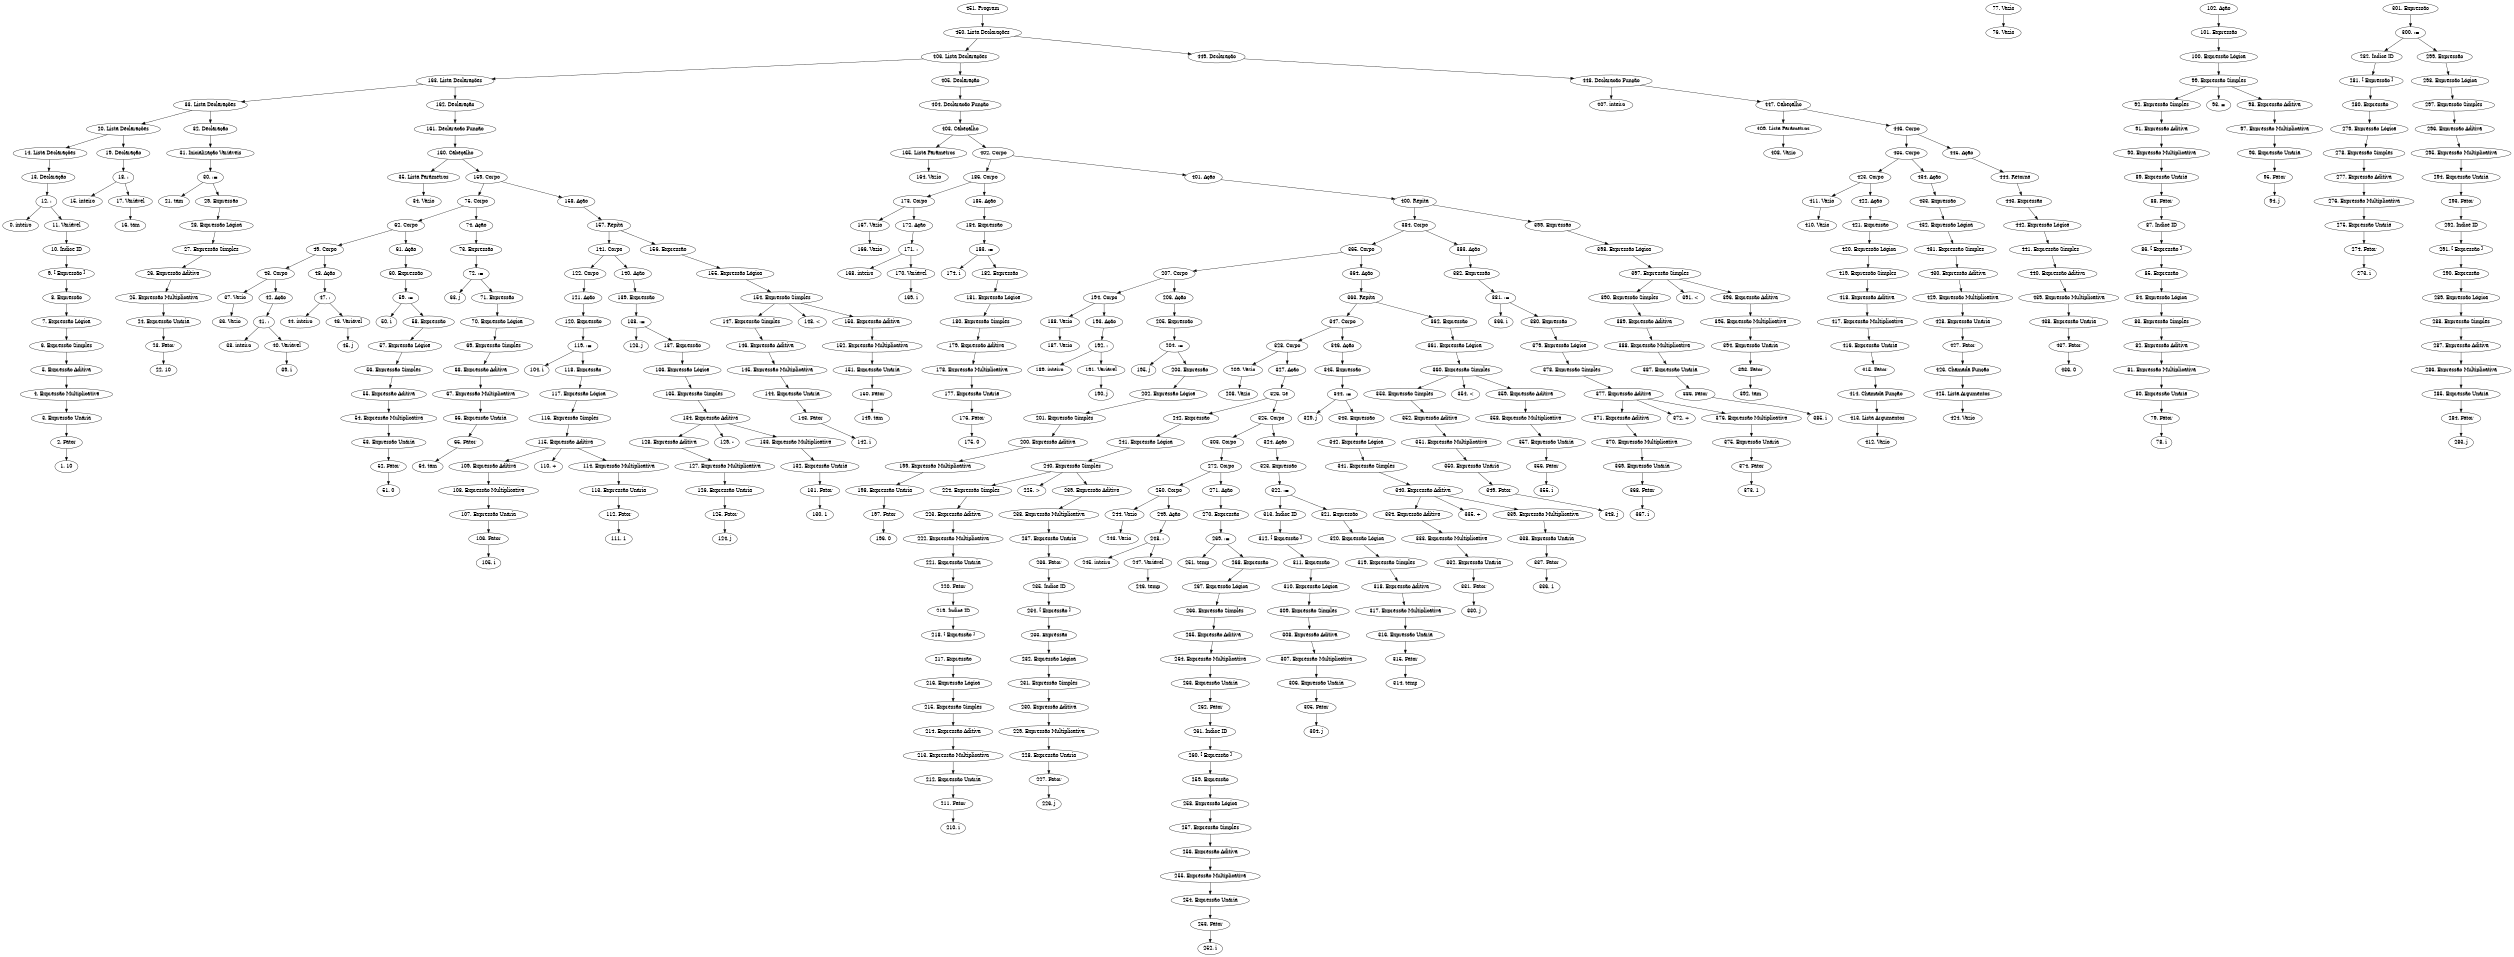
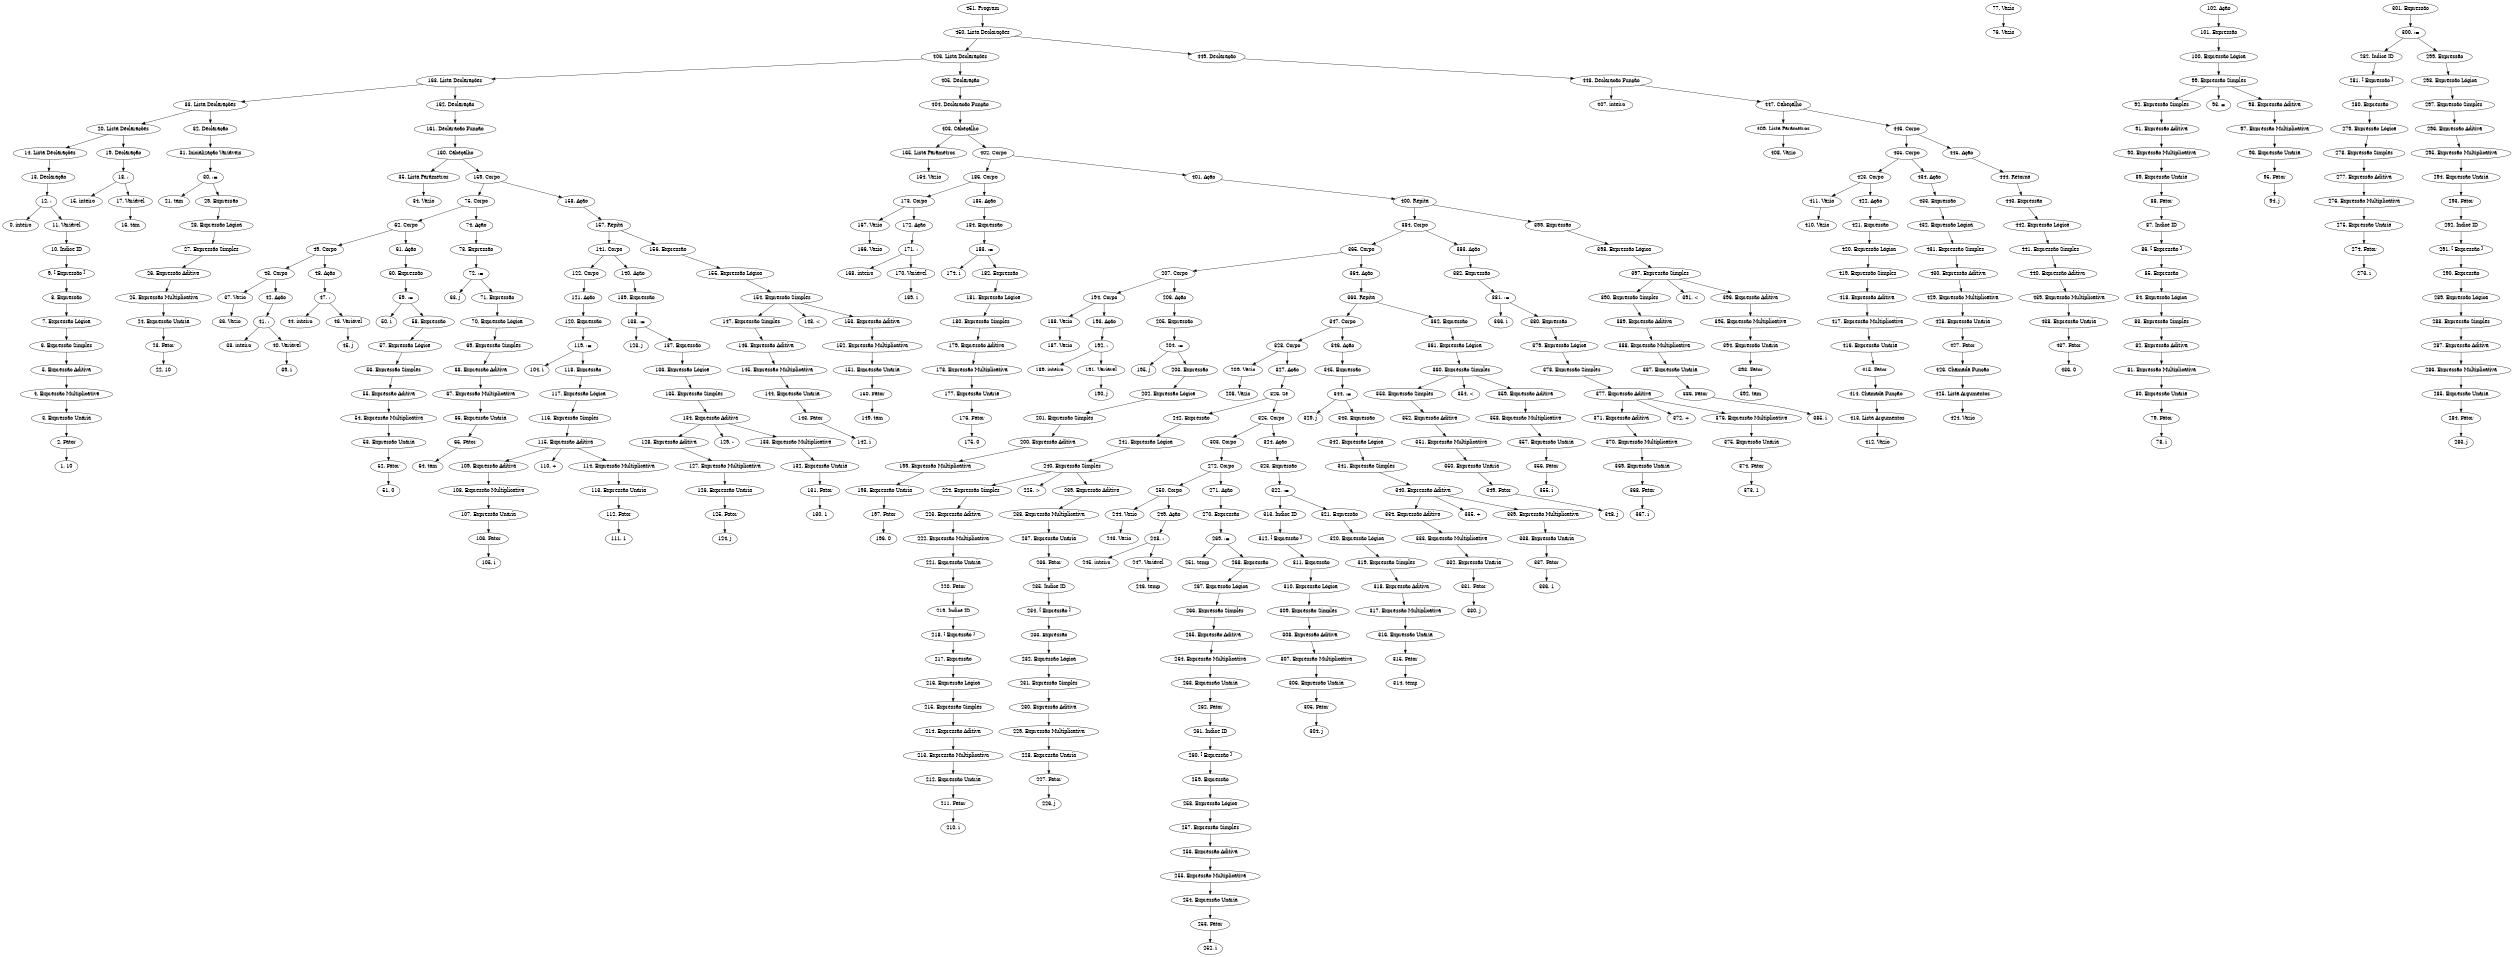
edge "218. [ Expressão ]" -> "217. Expressão": added
